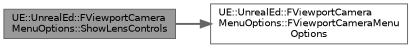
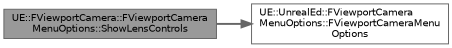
node "UE::UnrealEd::FViewportCamera MenuOptions::ShowLensControls": label "UE::UnrealEd::FViewportCamera MenuOptions::ShowLensControls" -> "UE::FViewportCamera::FViewportCamera MenuOptions::ShowLensControls"
